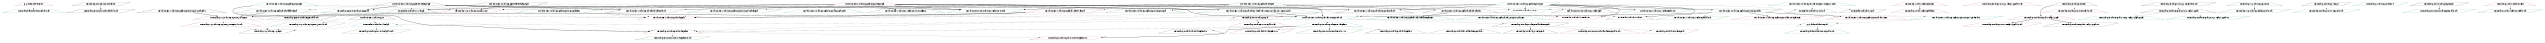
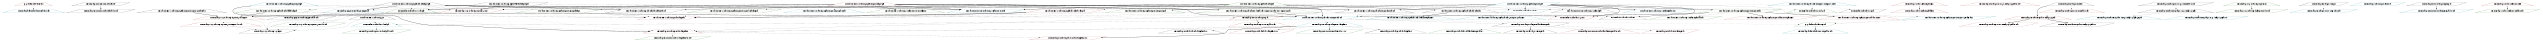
node "com.google.gwt.user.client.ui.ToggleSwitch": label "com.google.gwt.user.client.ui.ToggleSwitch" -> "com.google.gwt.user.client.ui.Anchor"
